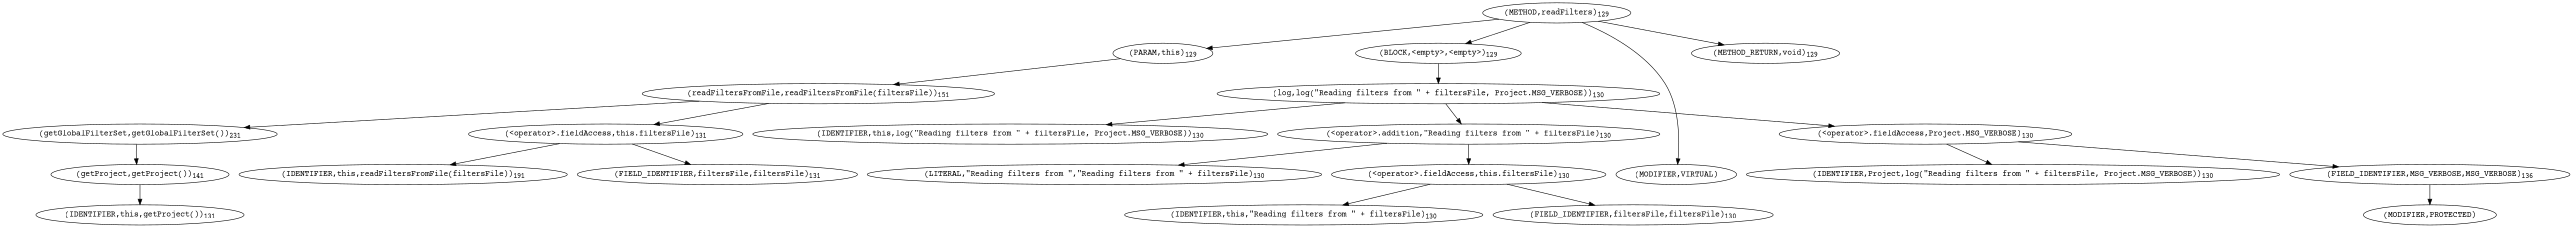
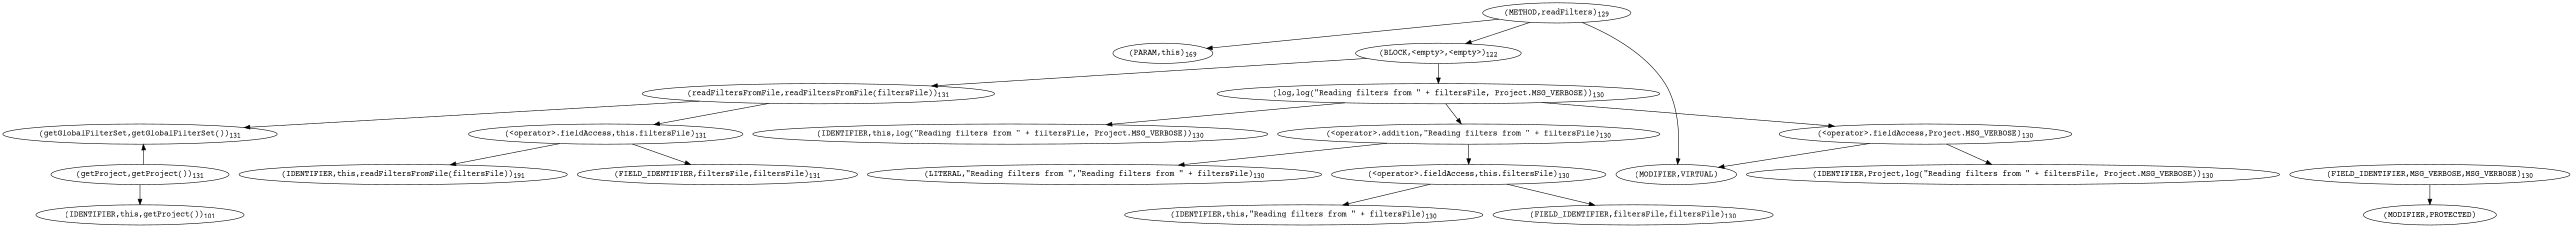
node "(PARAM,this)": text "129" -> "169"
node "(BLOCK,<empty>,<empty>)": text "129" -> "122"
node "(METHOD_RETURN,void)": removed
edge "(PARAM,this)" -> "(readFiltersFromFile,readFiltersFromFile(filtersFile))": now "(BLOCK,<empty>,<empty>)" -> "(readFiltersFromFile,readFiltersFromFile(filtersFile))"
node "(readFiltersFromFile,readFiltersFromFile(filtersFile))": text "151" -> "131"
node "(getGlobalFilterSet,getGlobalFilterSet())": text "231" -> "131"
edge "(getGlobalFilterSet,getGlobalFilterSet())" -> "(getProject,getProject())": reversed
edge "(<operator>.fieldAccess,Project.MSG_VERBOSE)" -> "(FIELD_IDENTIFIER,MSG_VERBOSE,MSG_VERBOSE)": now "(<operator>.fieldAccess,Project.MSG_VERBOSE)" -> "(MODIFIER,VIRTUAL)"
node "(getProject,getProject())": text "141" -> "131"
node "(FIELD_IDENTIFIER,MSG_VERBOSE,MSG_VERBOSE)": text "136" -> "130"
node "(IDENTIFIER,this,getProject())": text "131" -> "101"
